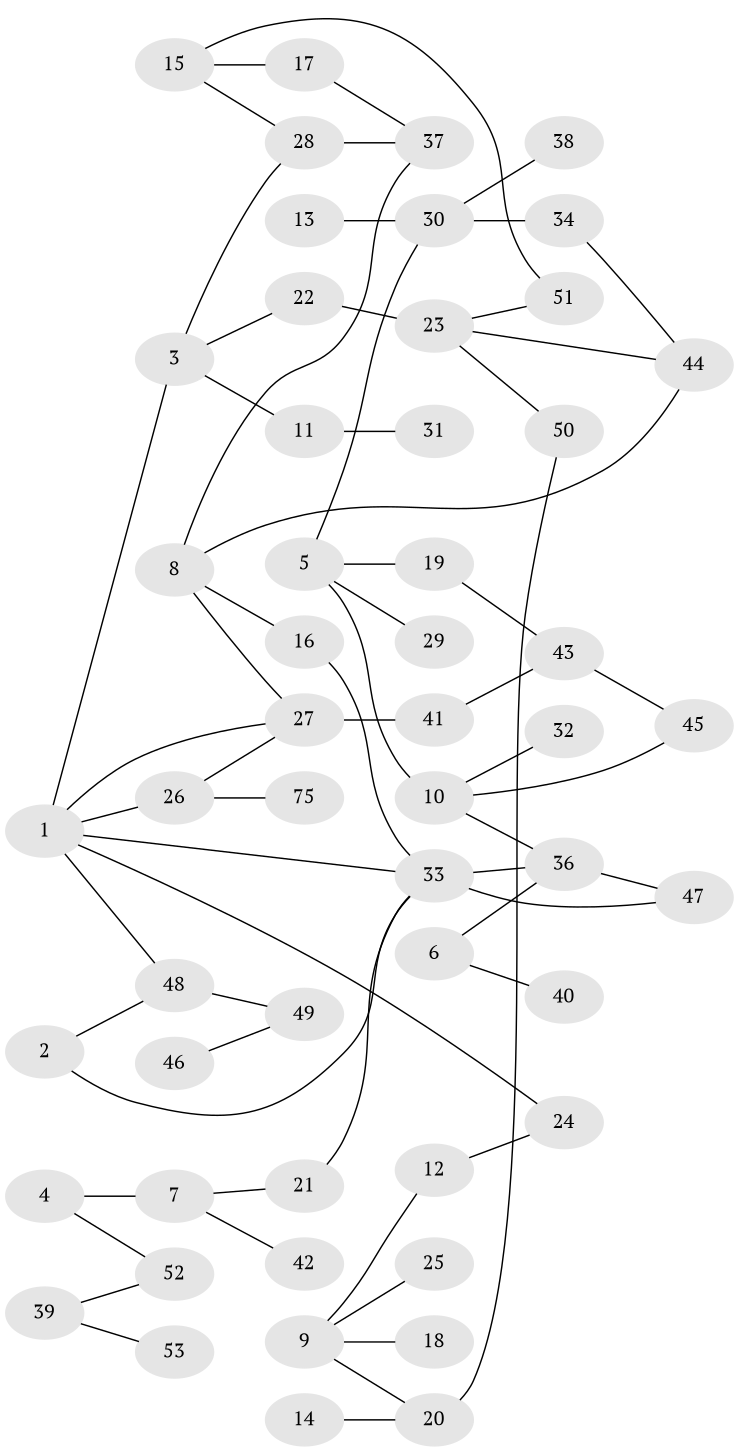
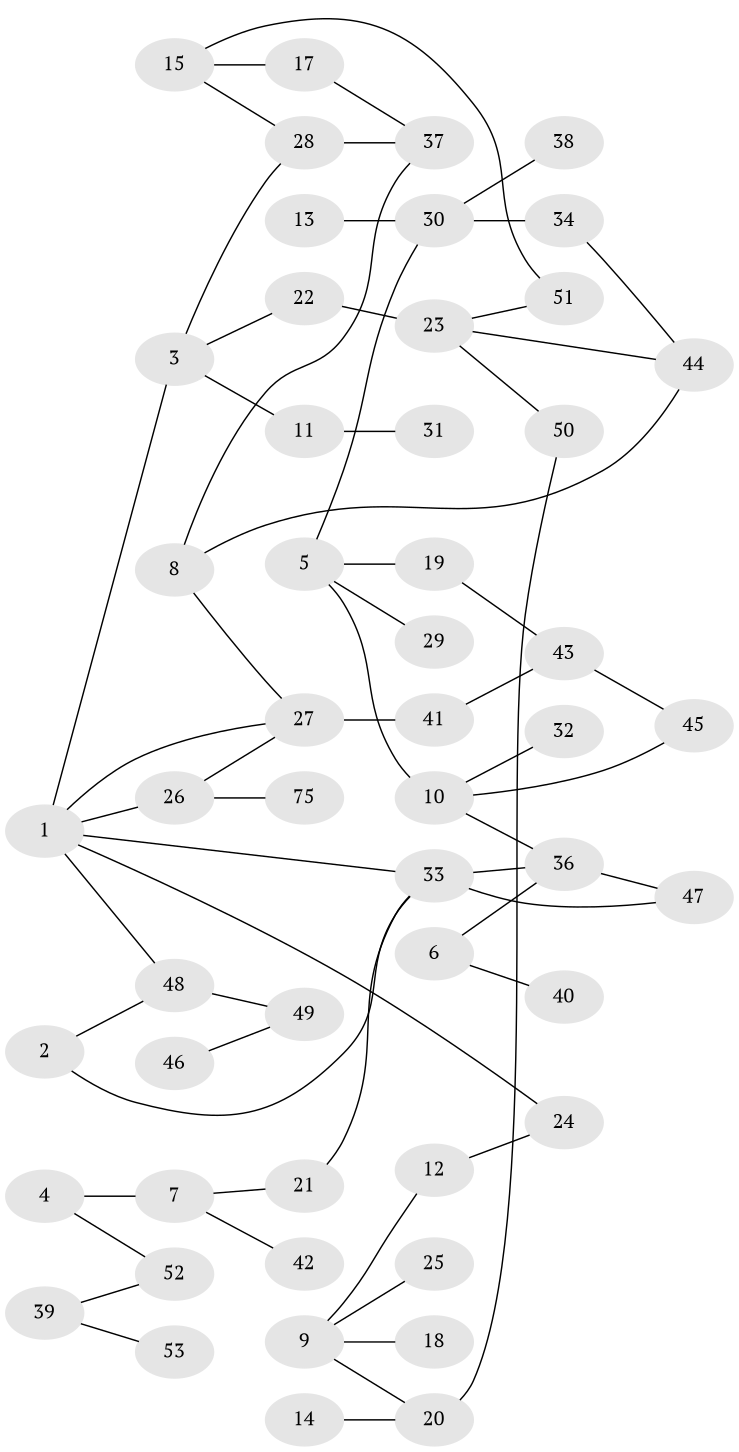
node "16": removed
